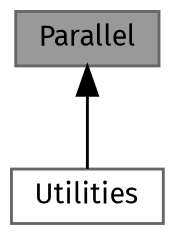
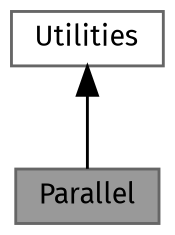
edge "Utilities" -> "Parallel": reversed
